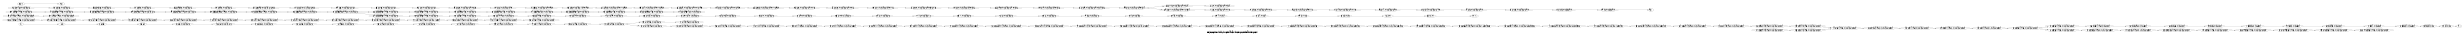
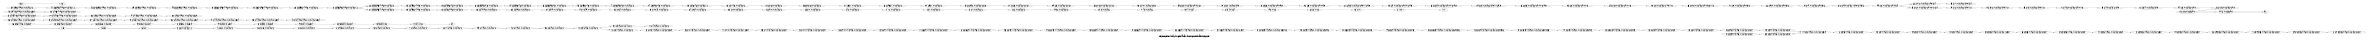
node "175 | 8 31 56 74 82 : 0 1 2 3 4 5 6 7 8": added
edge "73 | 8 12 13 : 0 1 2 3 4 5 6 7 8 9 10" -> "178 | 12 13 : 0 1 2 3 5 6 9 10": reversed
node "134 | 8 43 47 56 74 79 82 : 0 1 2 3 4 5 6 7 8 23 24": removed
node "85 | 8 52 56 74 79 82 : 0 1 2 3 4 5 6 7 8 23 24": removed
